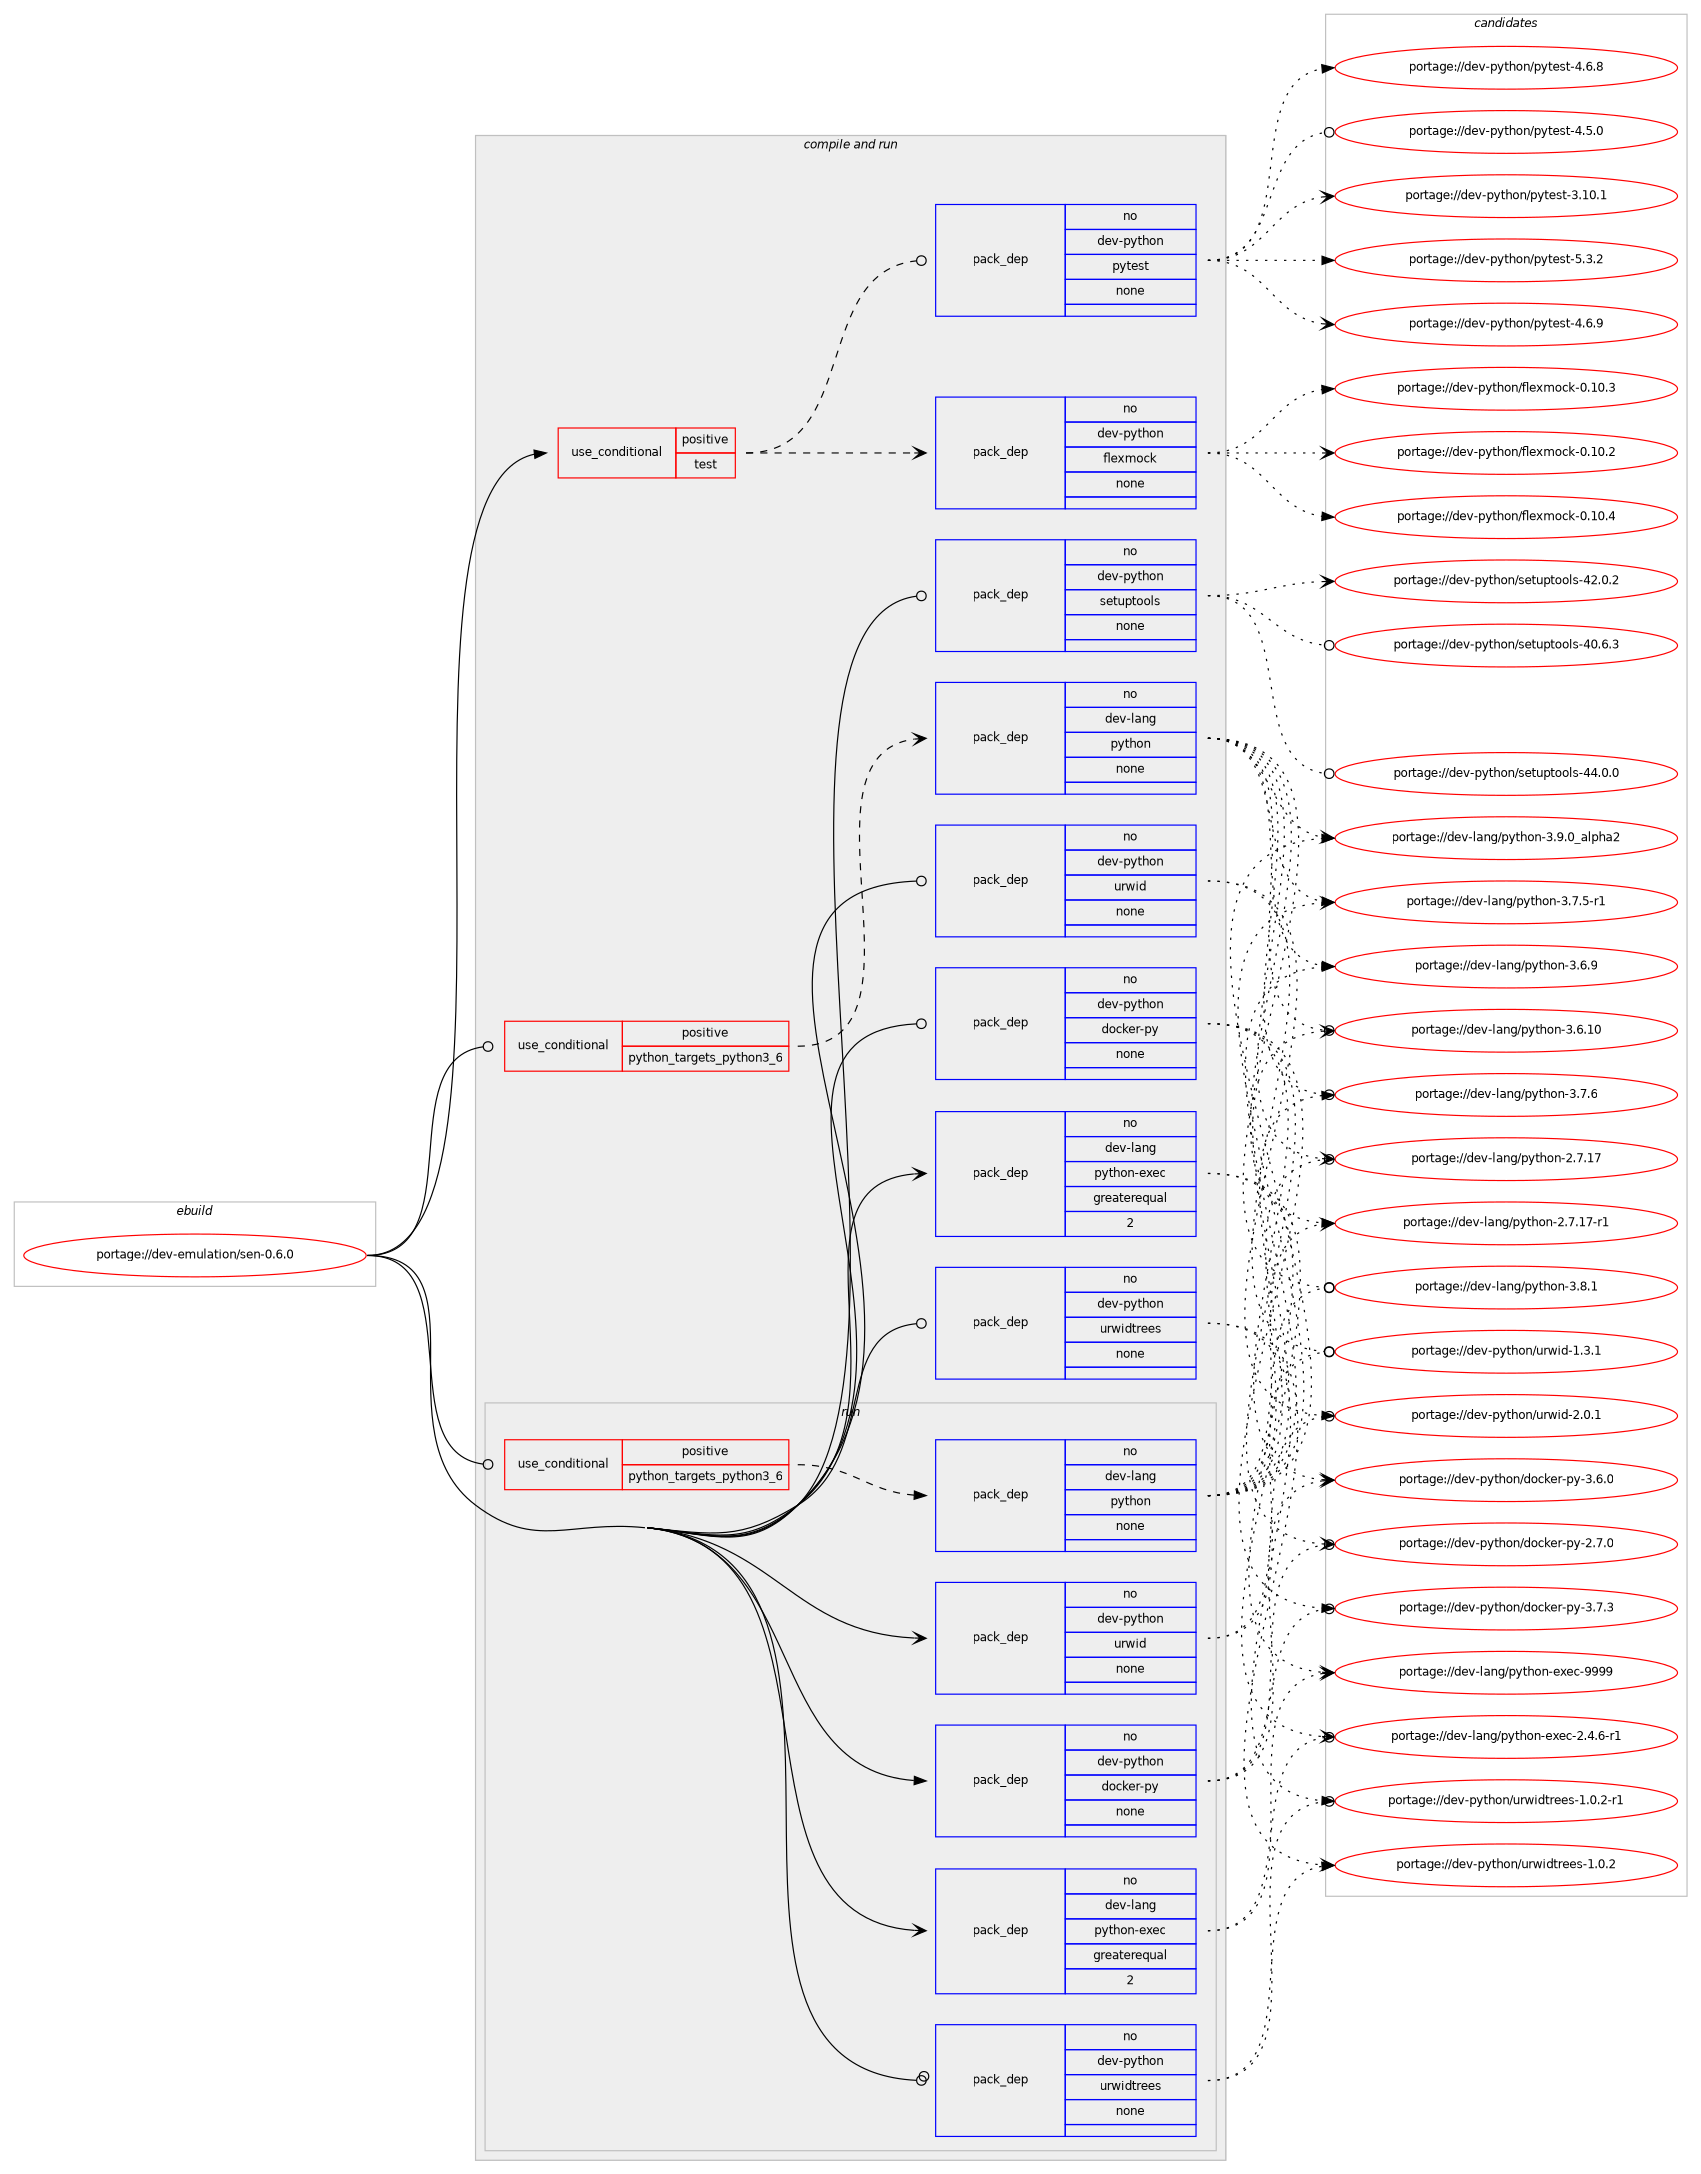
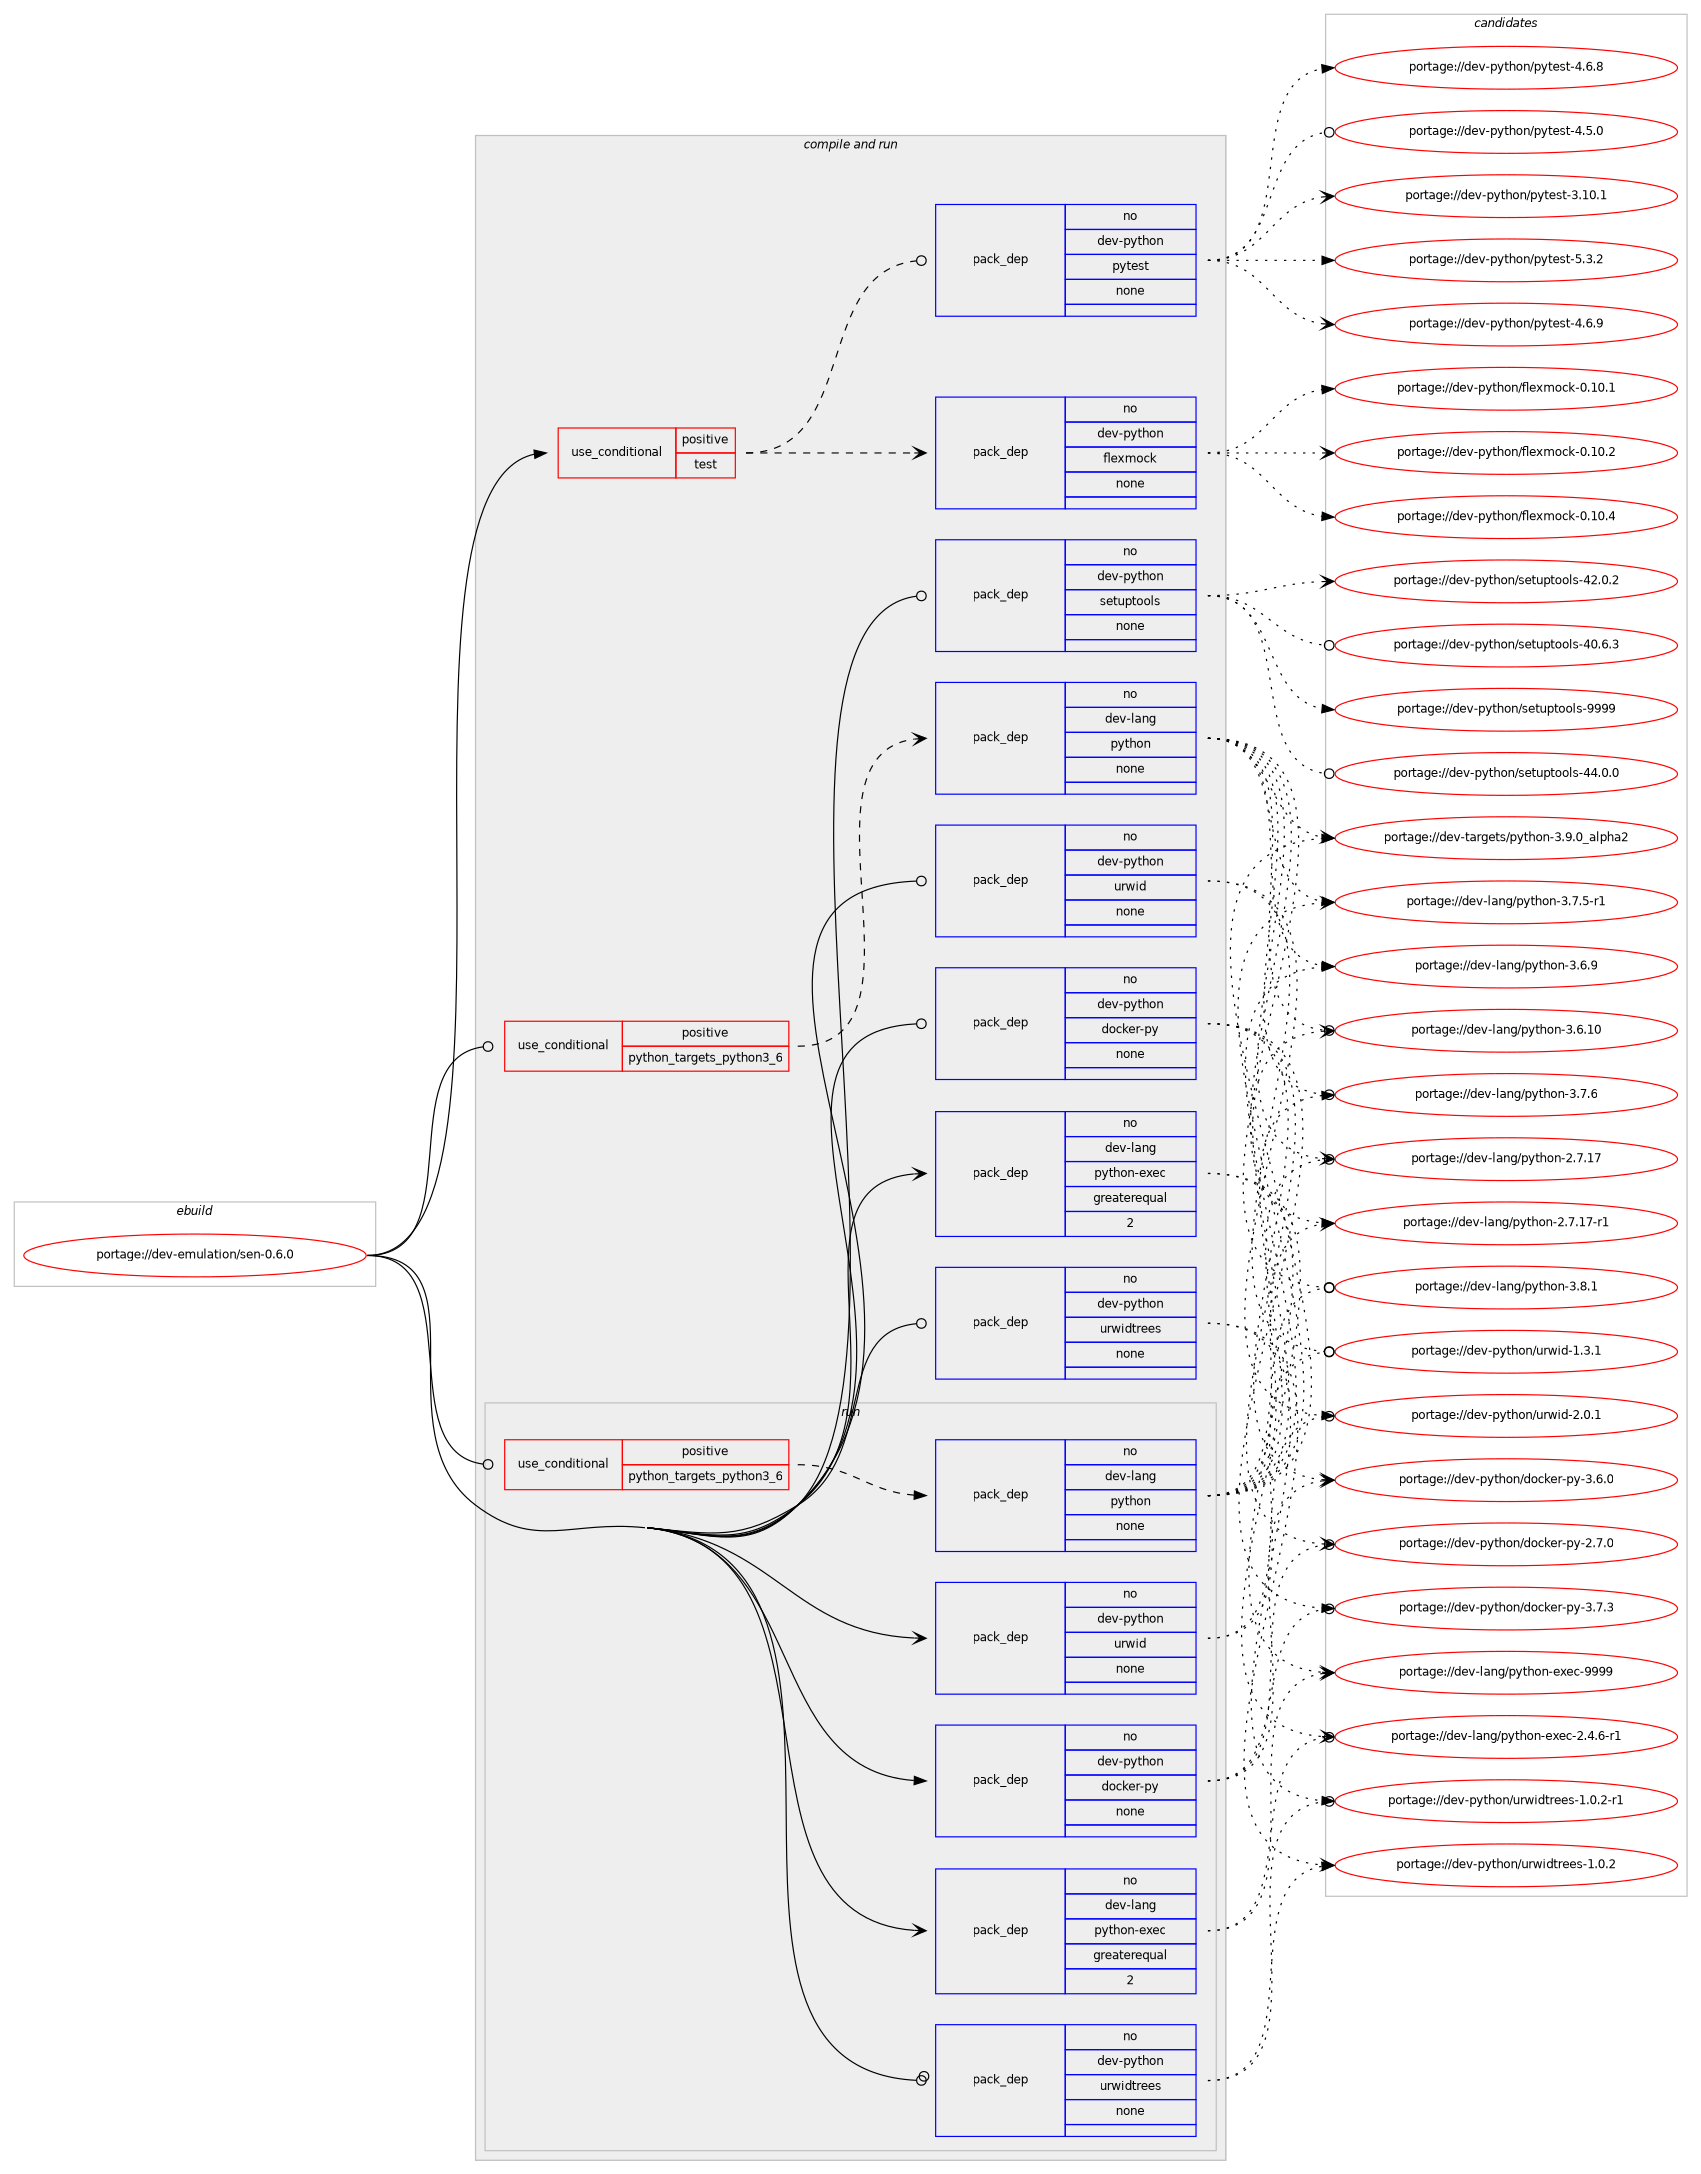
node "portage://dev-python/flexmock-0.10.3": label "portage://dev-python/flexmock-0.10.3" -> "portage://dev-python/flexmock-0.10.1"
node "portage://dev-python/setuptools-9999": added
node "portage://dev-lang/python-3.9.0_alpha2": label "portage://dev-lang/python-3.9.0_alpha2" -> "portage://dev-targets/python-3.9.0_alpha2"
